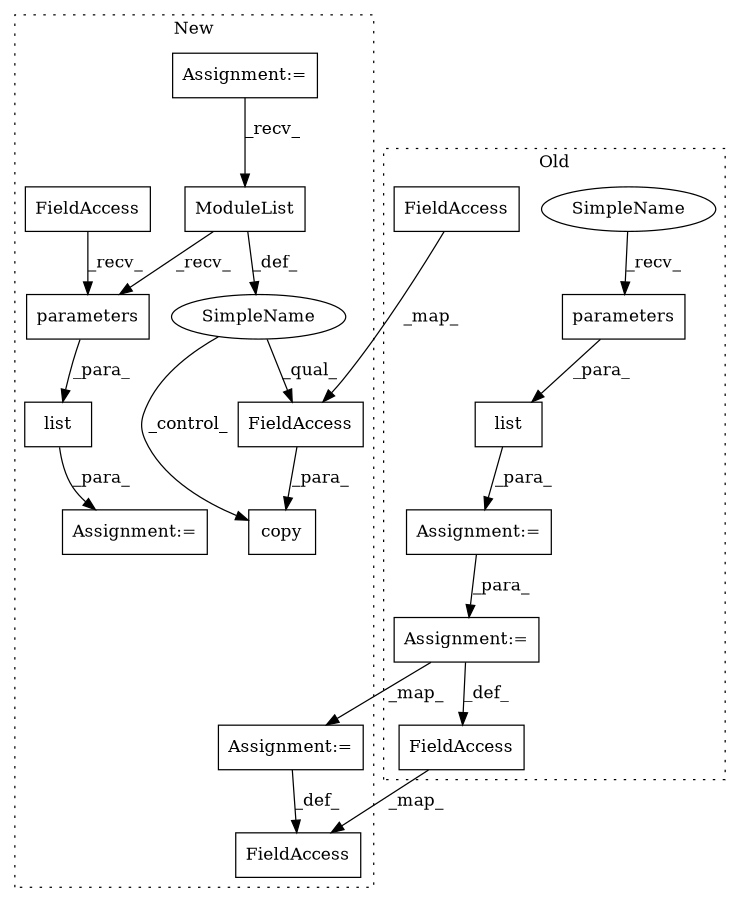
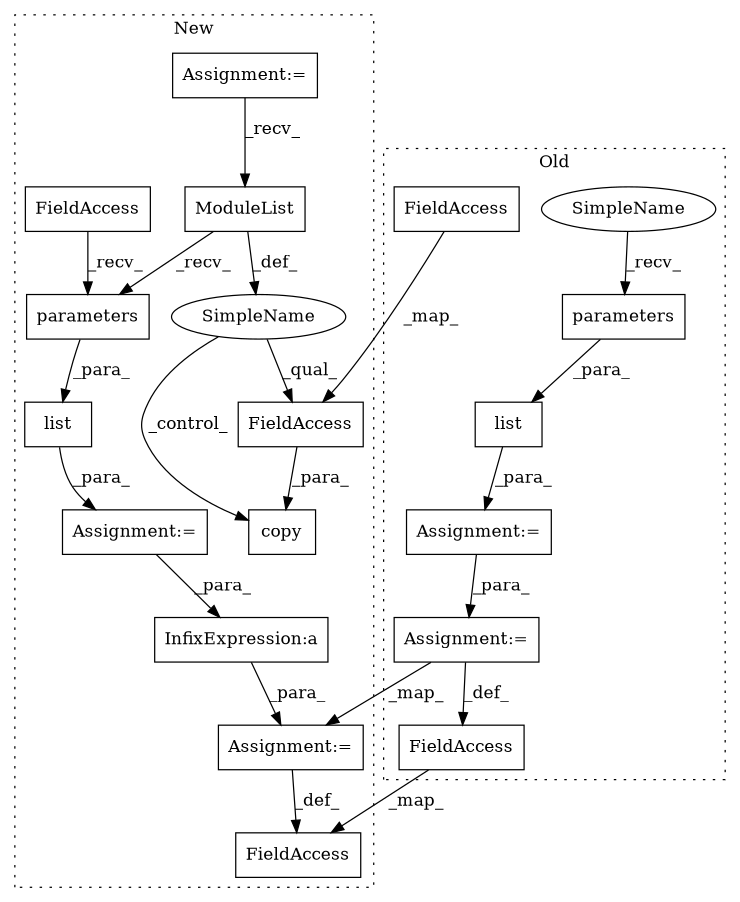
node "InfixExpression:a": added
